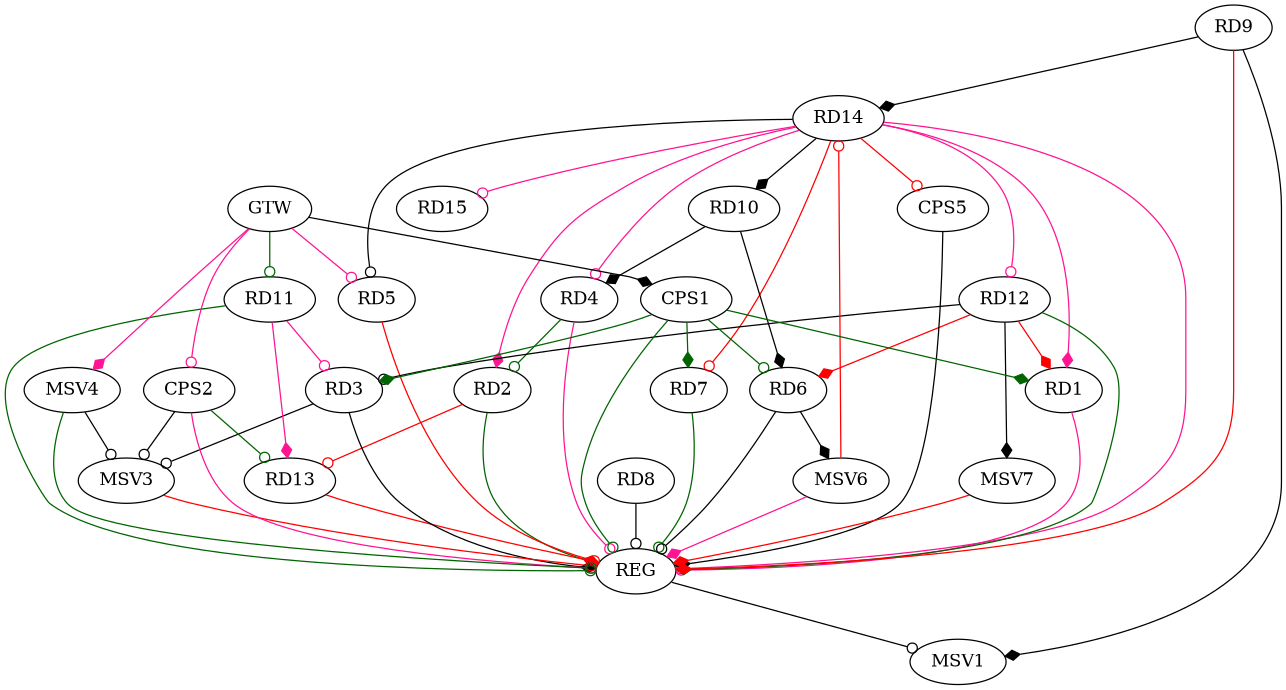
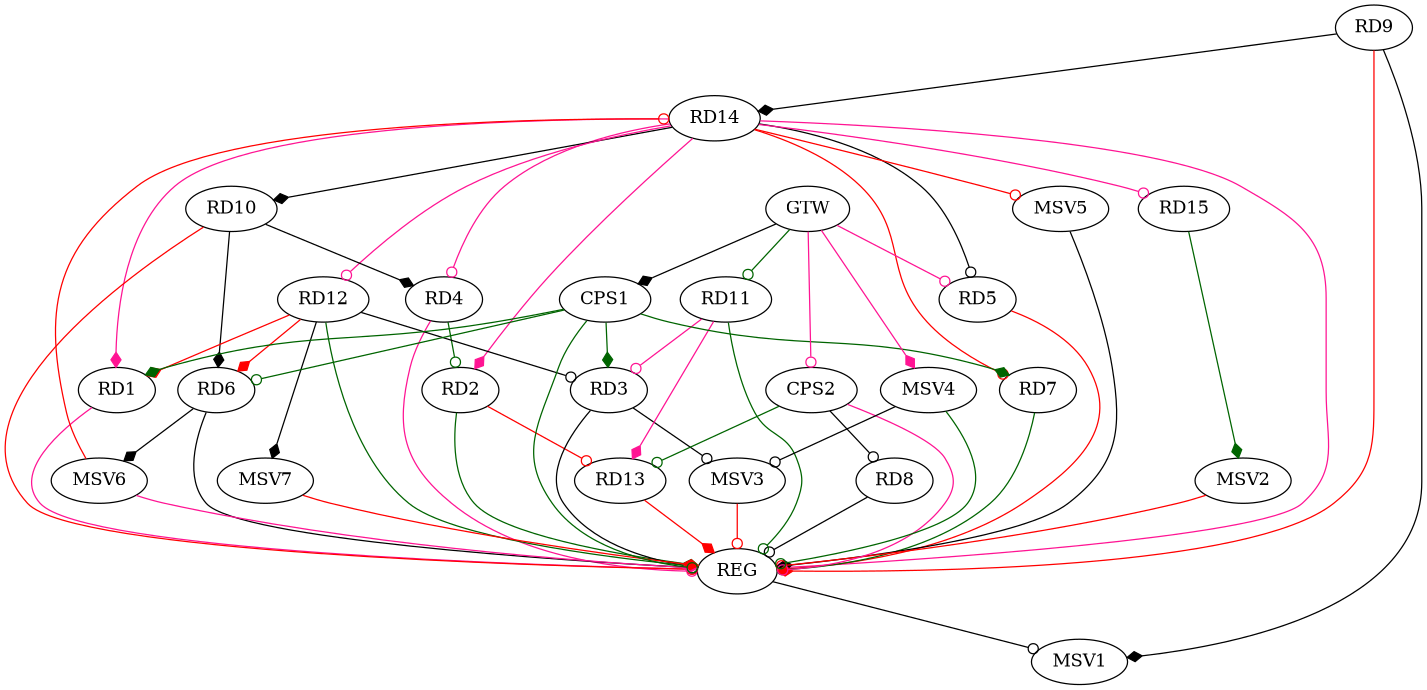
node "CPS5": label "CPS5" -> "MSV5"
edge "CPS2" -> "MSV3": now "CPS2" -> "RD8"
node "MSV2": added
edge "RD10" -> "REG": added
